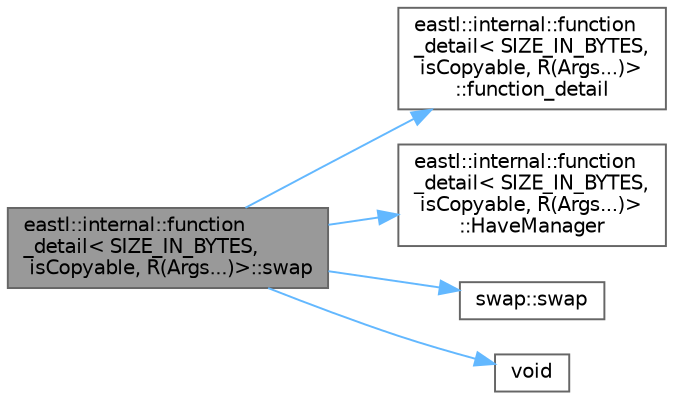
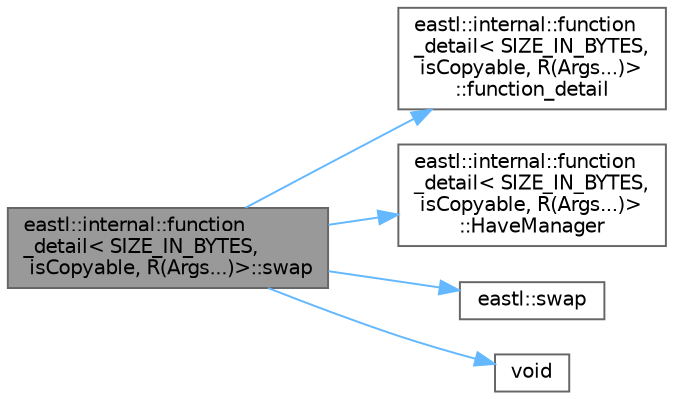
node "swap::swap": label "swap::swap" -> "eastl::swap"
